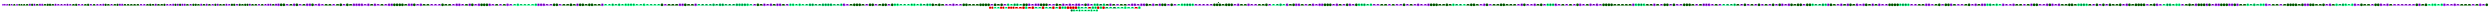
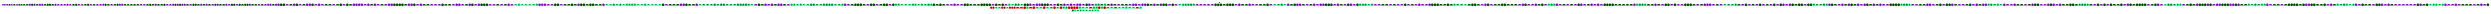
node "x_166": shape circle -> trapezium
